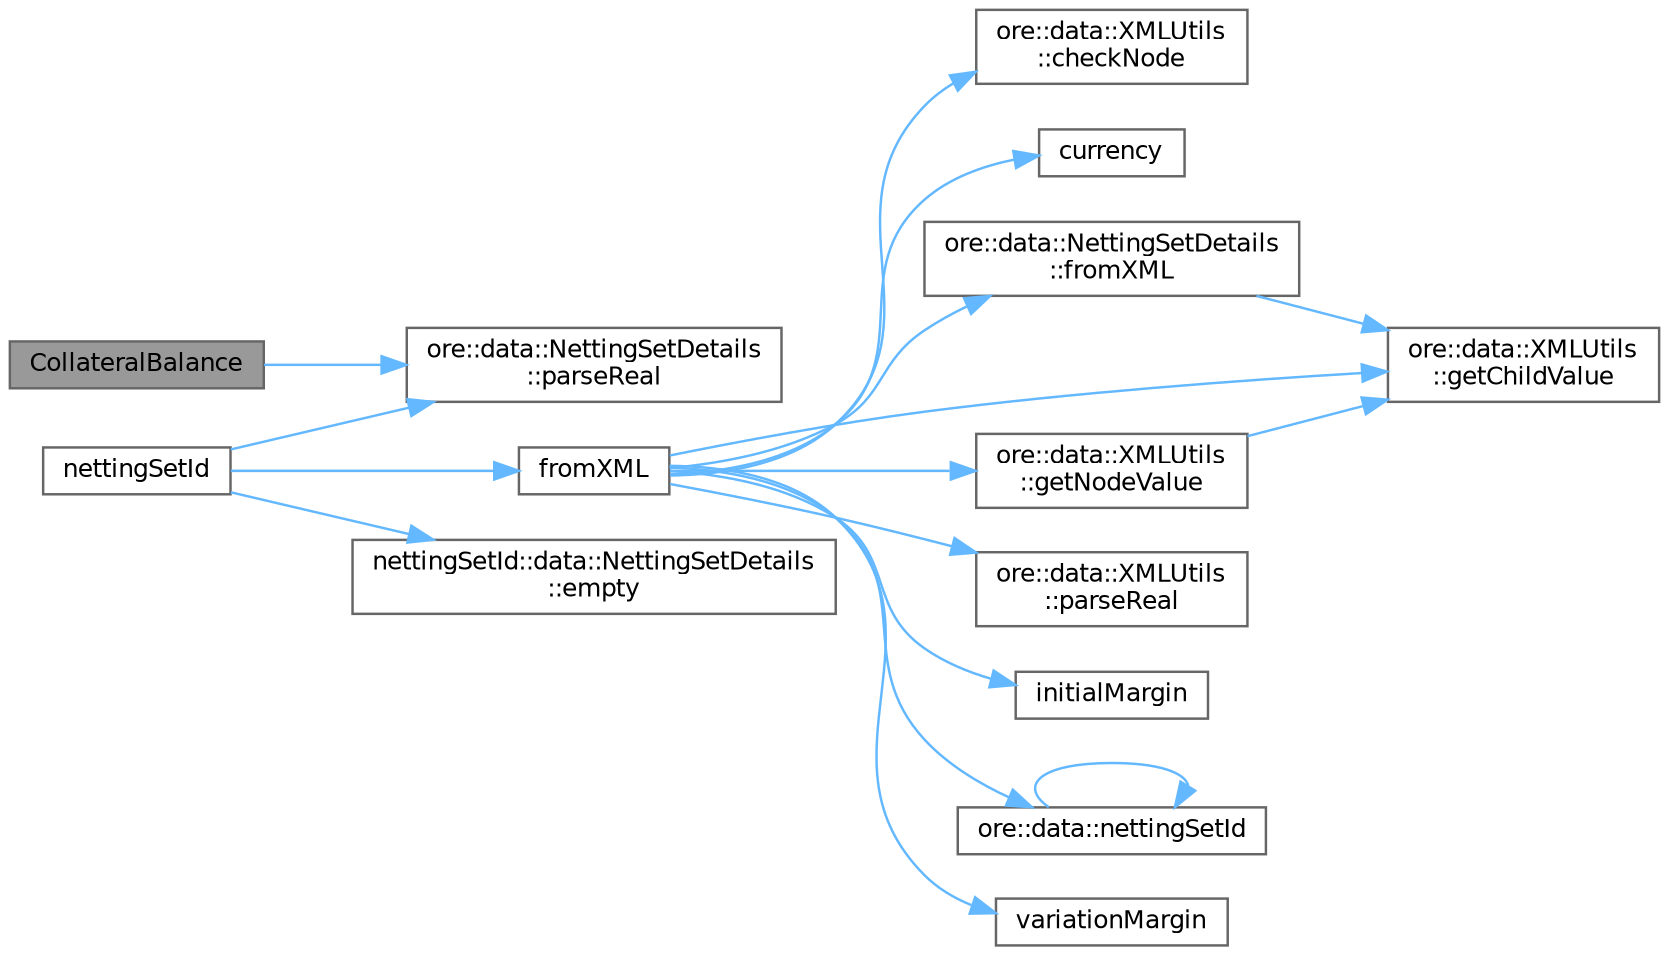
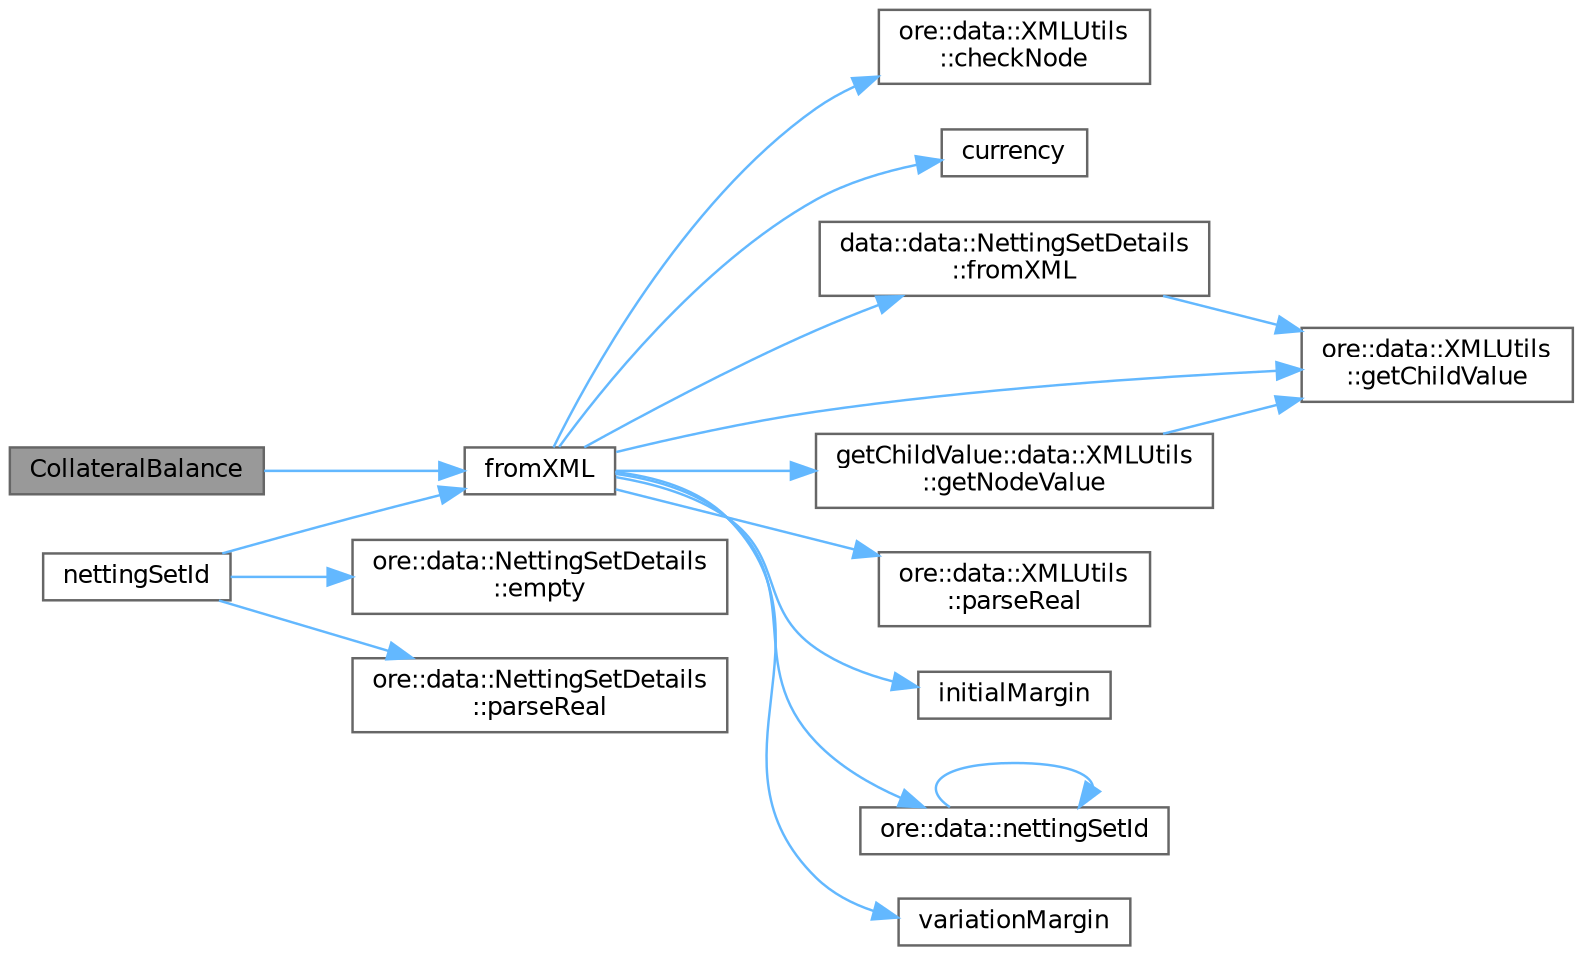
node "ore::data::NettingSetDetails ::fromXML": label "ore::data::NettingSetDetails ::fromXML" -> "data::data::NettingSetDetails ::fromXML"
edge "CollateralBalance" -> "ore::data::NettingSetDetails ::parseReal": now "CollateralBalance" -> "fromXML"
node "ore::data::XMLUtils ::getNodeValue": label "ore::data::XMLUtils ::getNodeValue" -> "getChildValue::data::XMLUtils ::getNodeValue"
node "nettingSetId::data::NettingSetDetails ::empty": label "nettingSetId::data::NettingSetDetails ::empty" -> "ore::data::NettingSetDetails ::empty"
